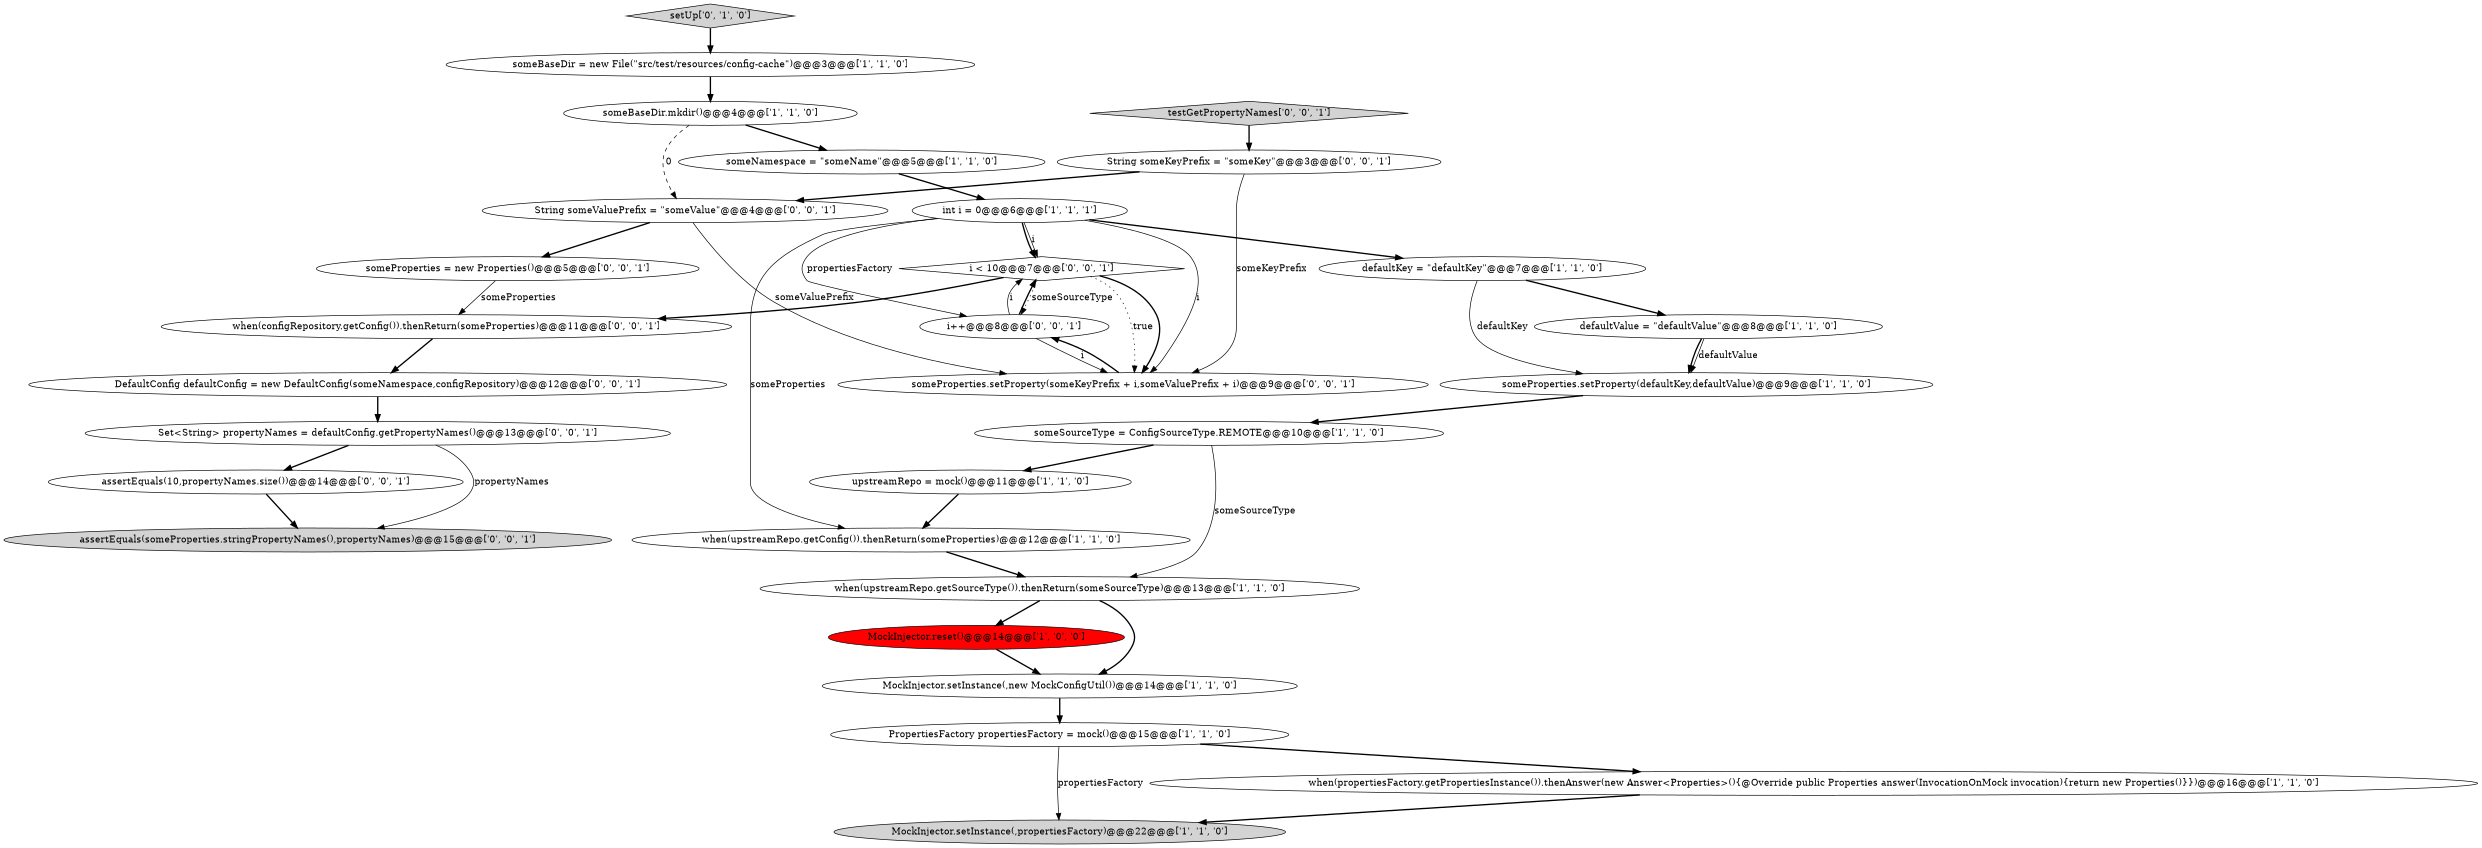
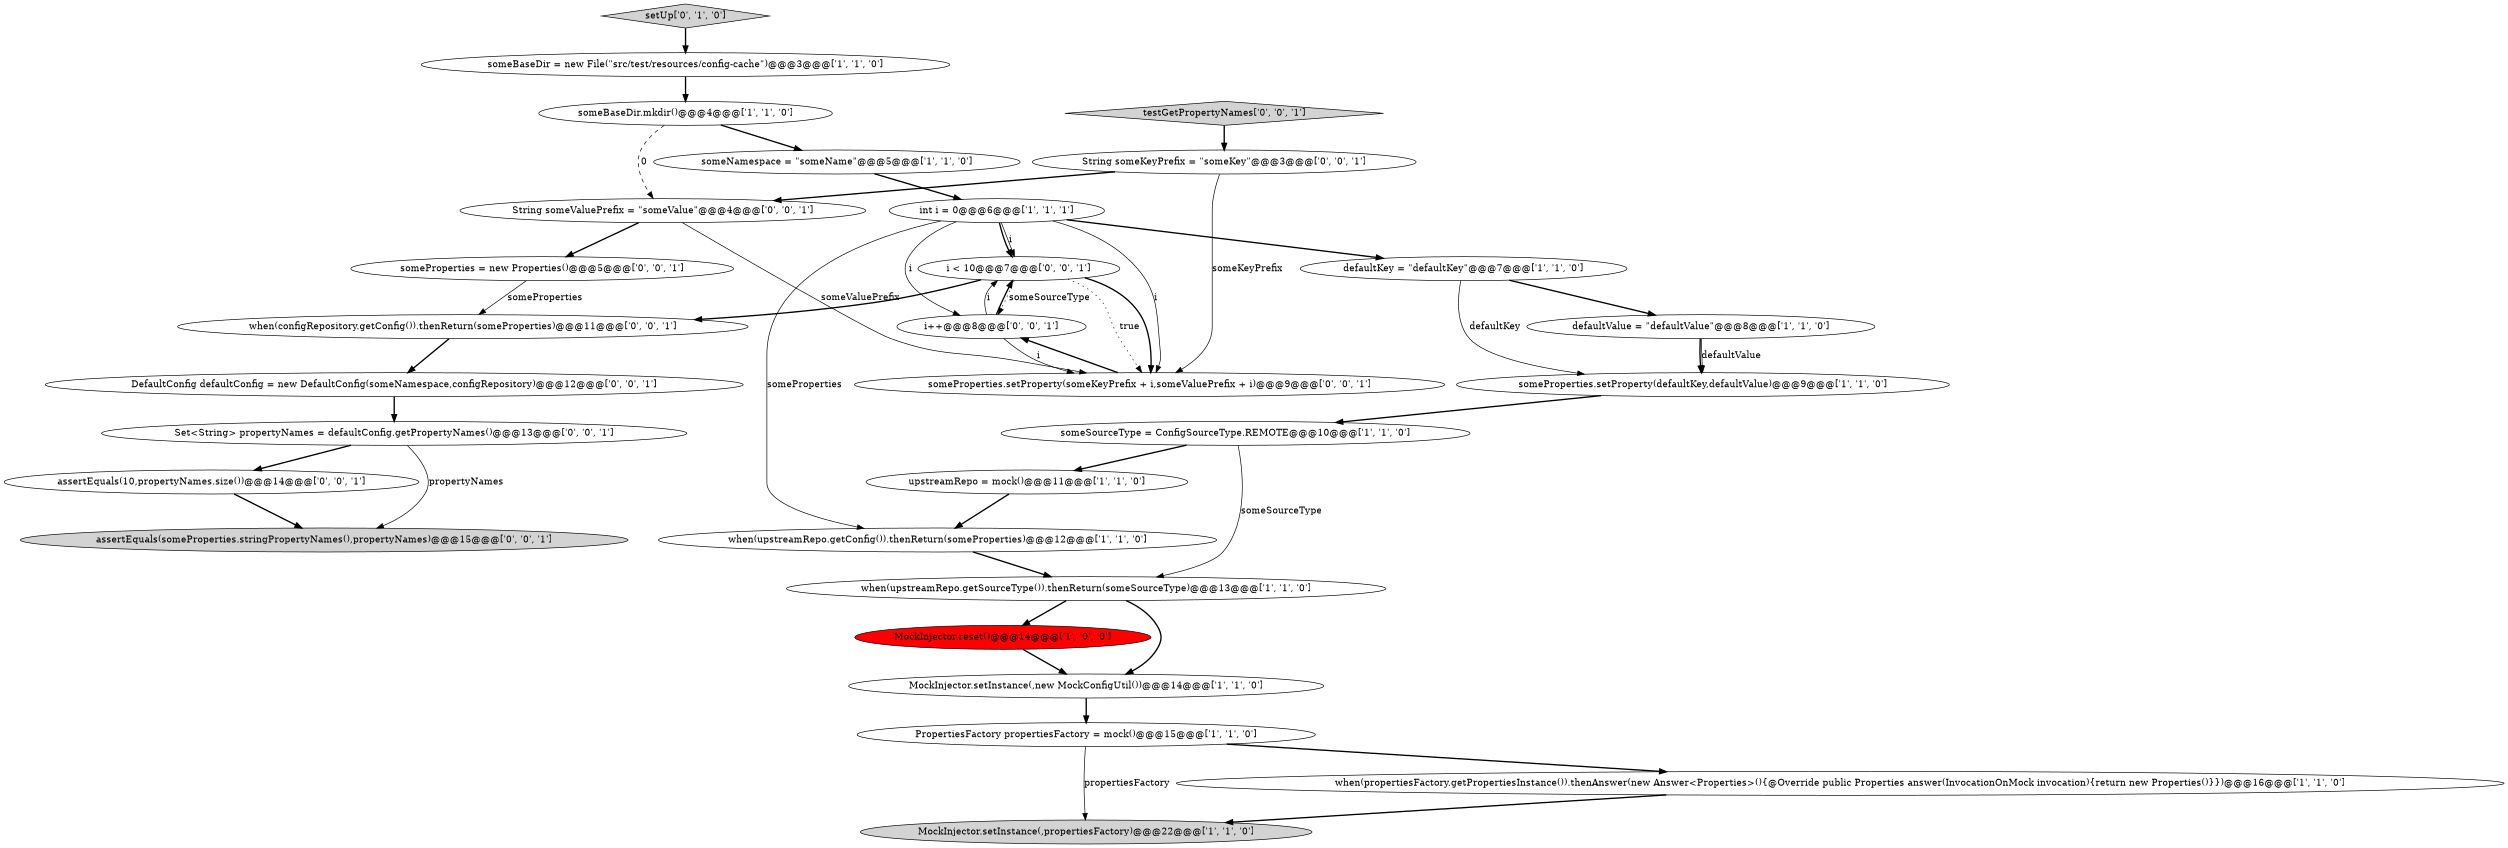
edge "int i = 0@@@6@@@['1', '1', '1']" -> "i++@@@8@@@['0', '0', '1']": label "propertiesFactory" -> "i"
node "i < 10@@@7@@@['0', '0', '1']": shape diamond -> ellipse
